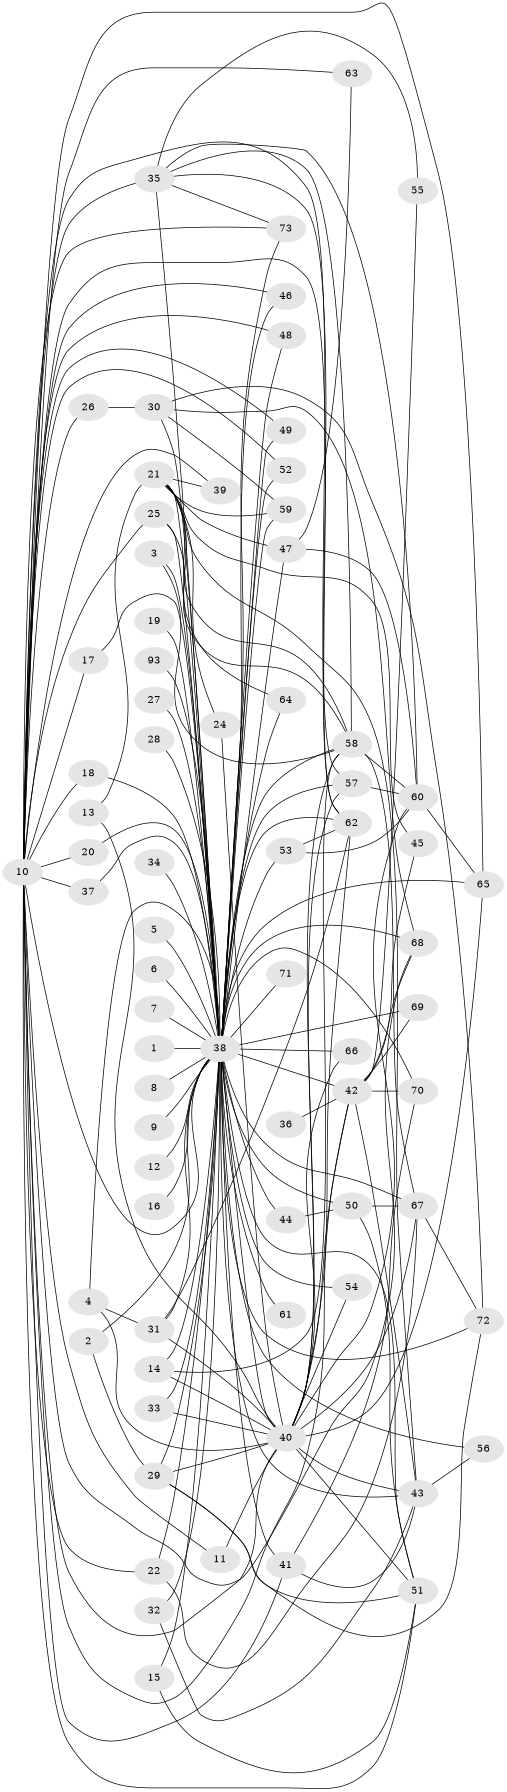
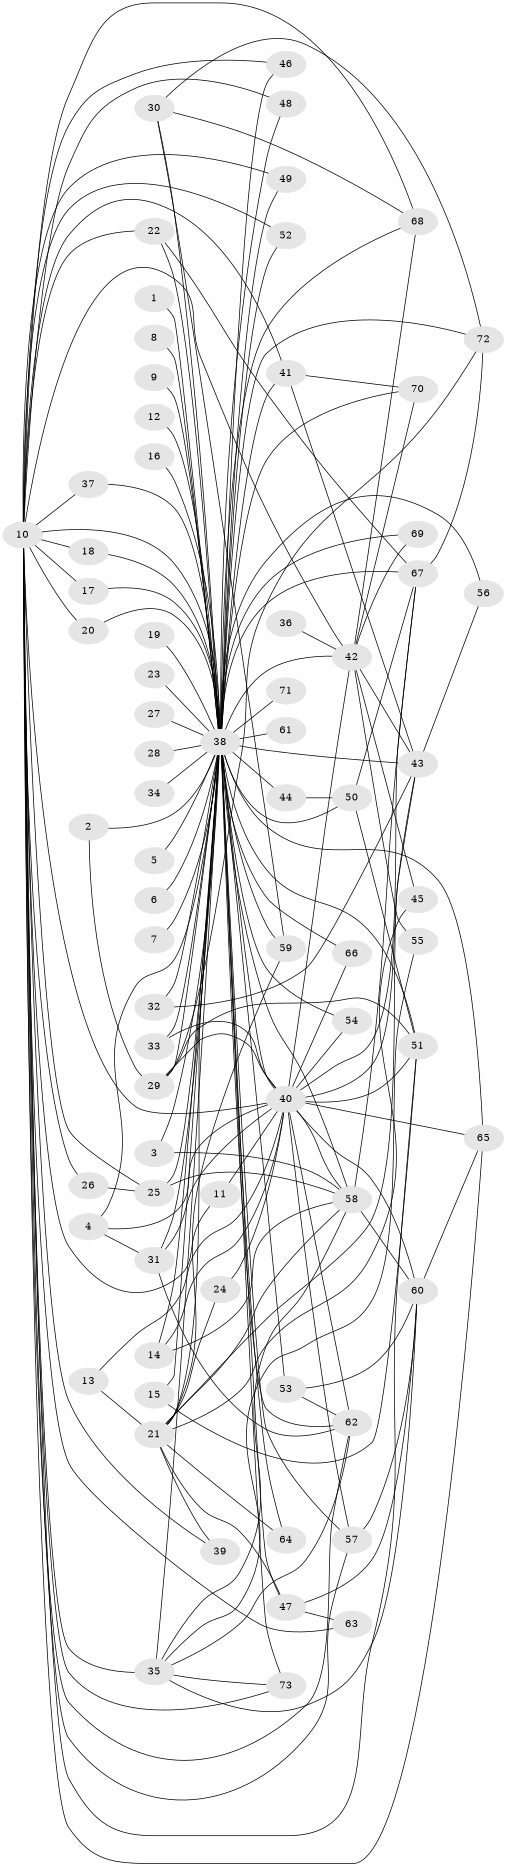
edge "26" -- "30": now "26" -- "25"
node "93": label "93" -> "23"
